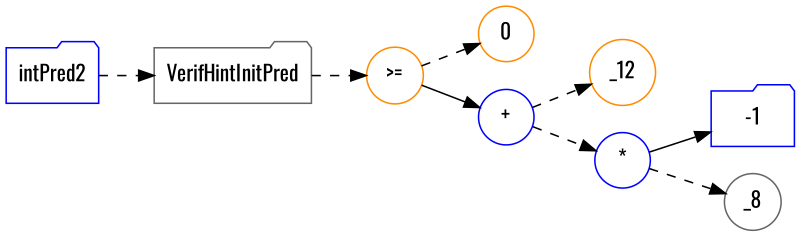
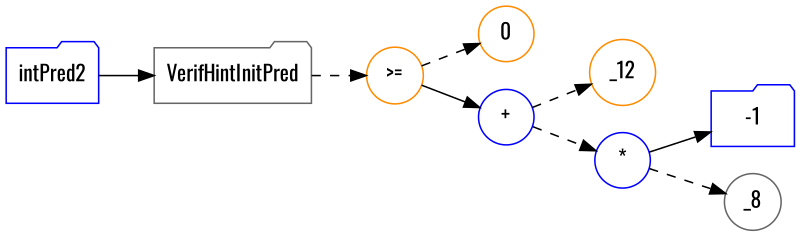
edge "intPred2" -> "VerifHintInitPred": style dashed -> solid
